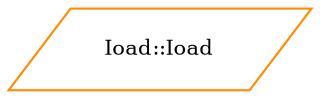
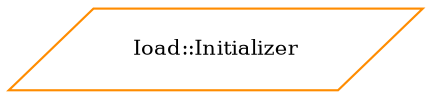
node "Ioad::Ioad": label "Ioad::Ioad" -> "Ioad::Initializer"
